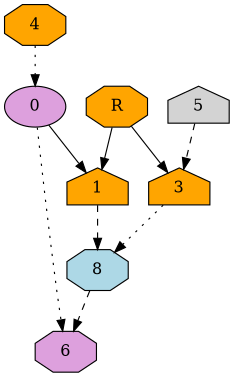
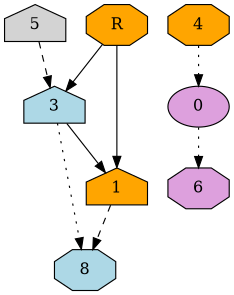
edge "0" -> "1": now "3" -> "1"
node "3": fillcolor orange -> lightblue
edge "8" -> "6": removed
